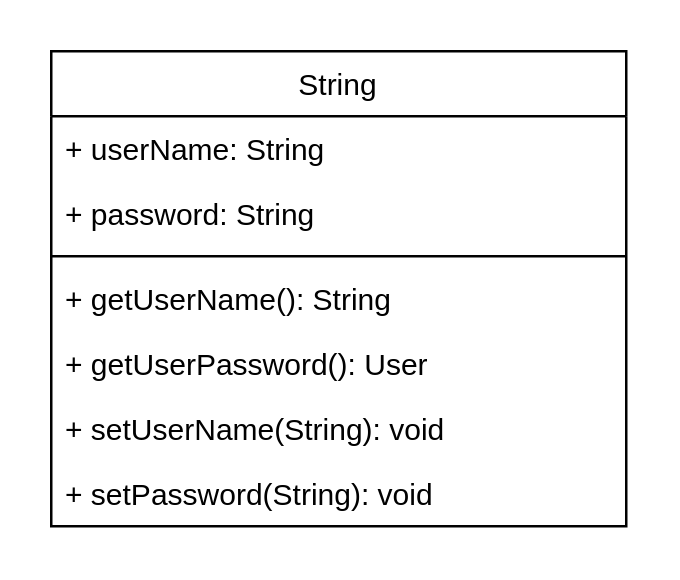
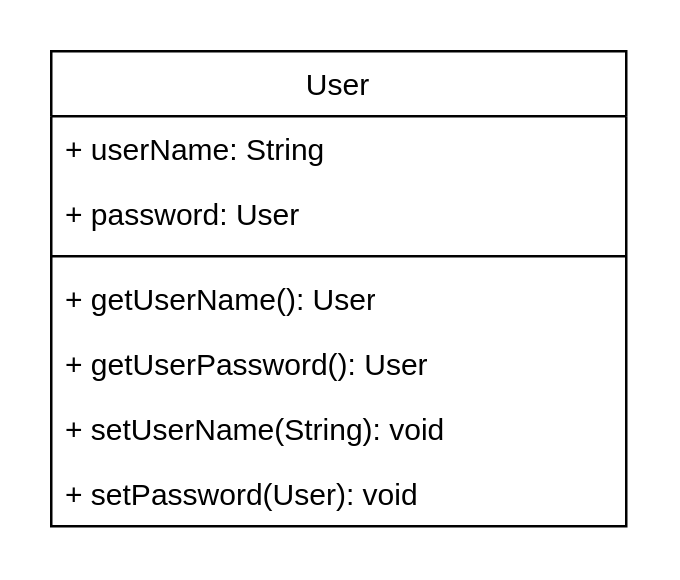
node "String": label "String" -> "User"
node "+ password: String": label "+ password: String" -> "+ password: User"
node "+ getUserName(): String": label "+ getUserName(): String" -> "+ getUserName(): User"
node "+ setPassword(String): void": label "+ setPassword(String): void" -> "+ setPassword(User): void"
